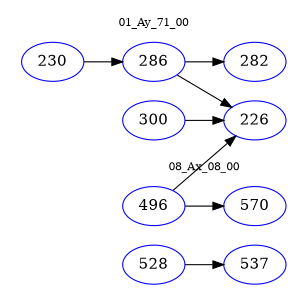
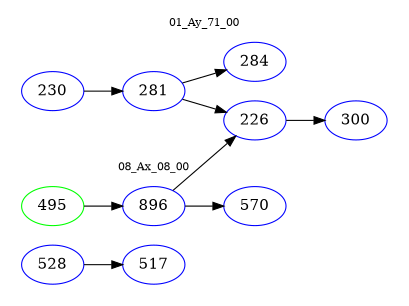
node "286": label "286" -> "281"
node "282": label "282" -> "284"
edge "300" -> "226": reversed
node "495": added
node "496": label "496" -> "896"
node "537": label "537" -> "517"
